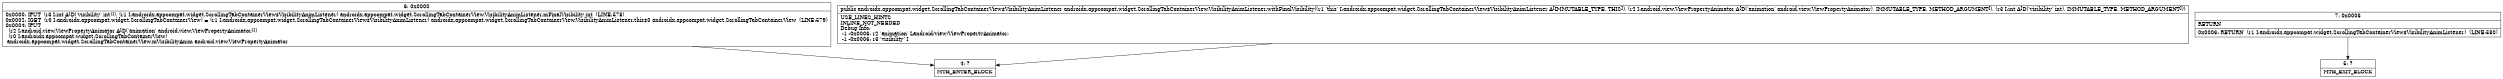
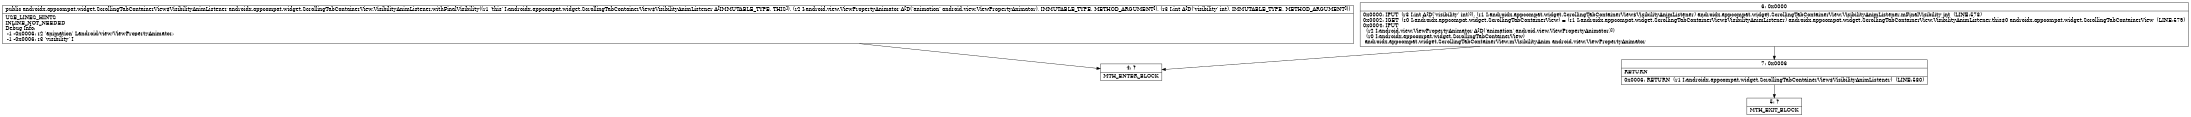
edge "6: 0x0000" -> "7: 0x0006": added
